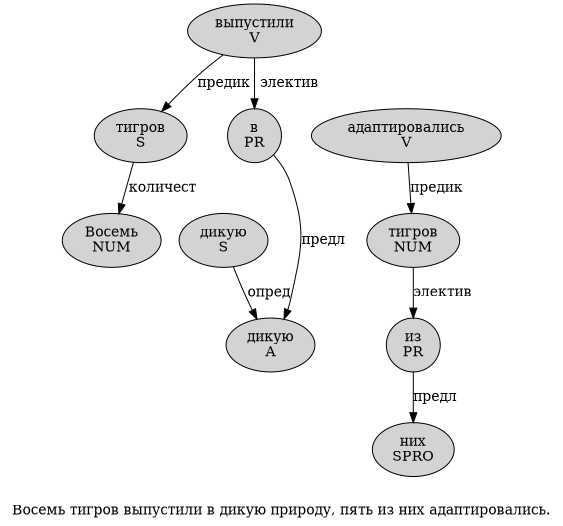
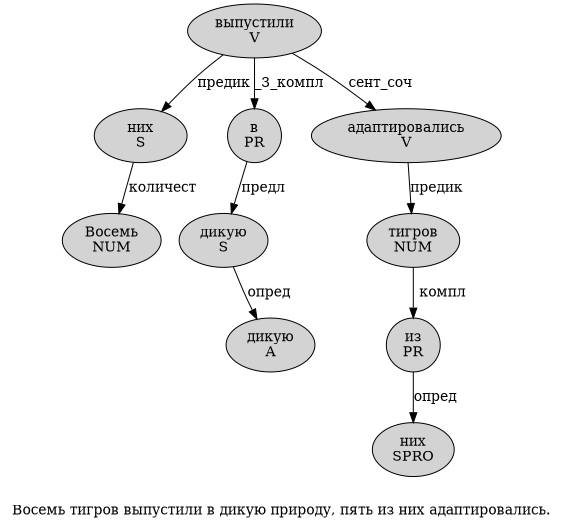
edge "выпустили V" -> "адаптировались V": added, label "сент_соч"
edge "выпустили V" -> "в PR": label "электив" -> "_3_компл"
node "тигров S": label "тигров S" -> "них S"
edge "в PR" -> "дикую A": now "в PR" -> "дикую S"
edge "тигров NUM" -> "из PR": label "электив" -> "компл"
edge "из PR" -> "них SPRO": label "предл" -> "опред"
